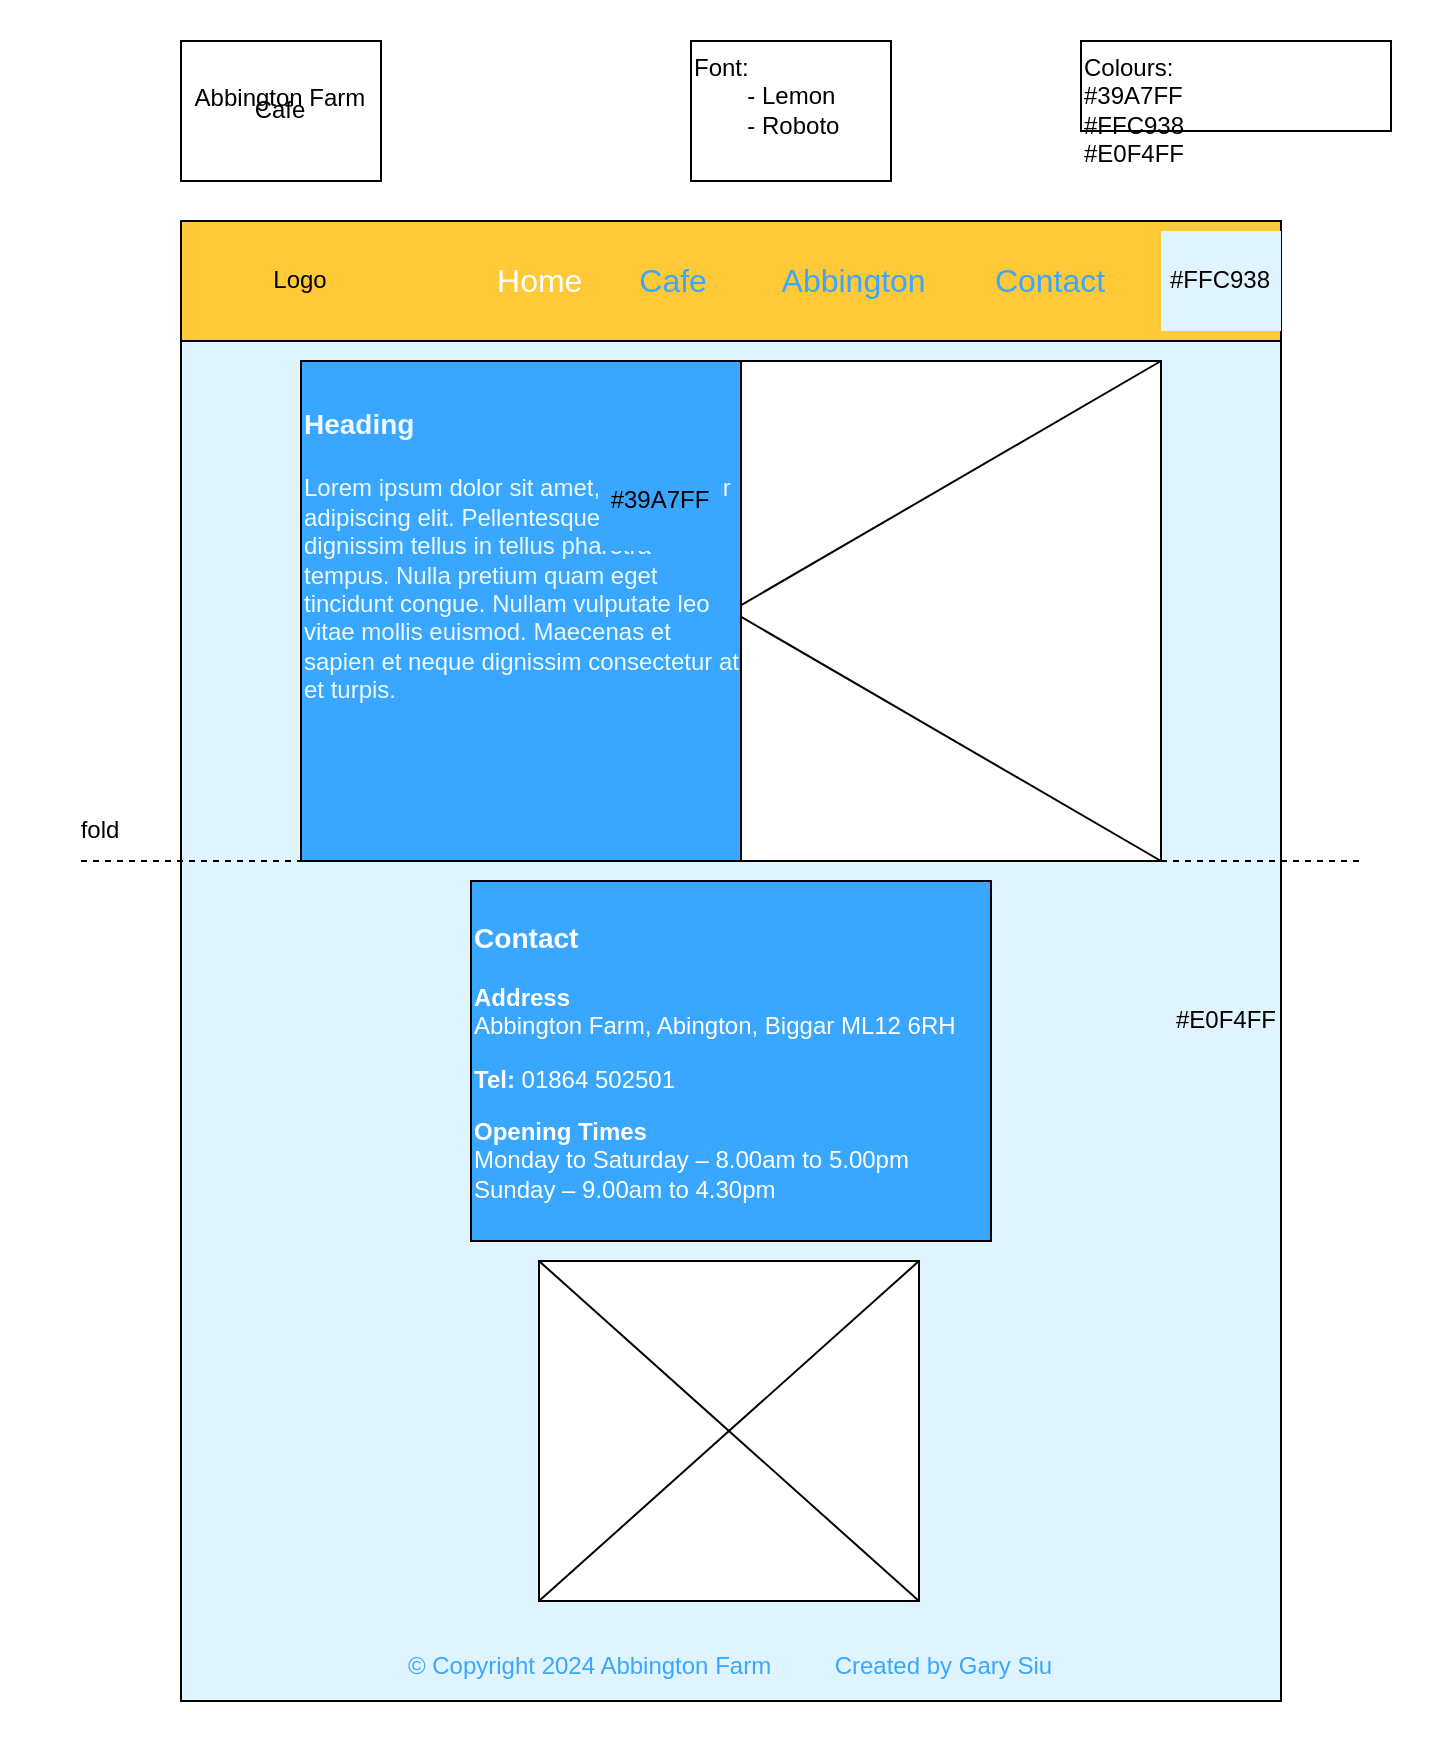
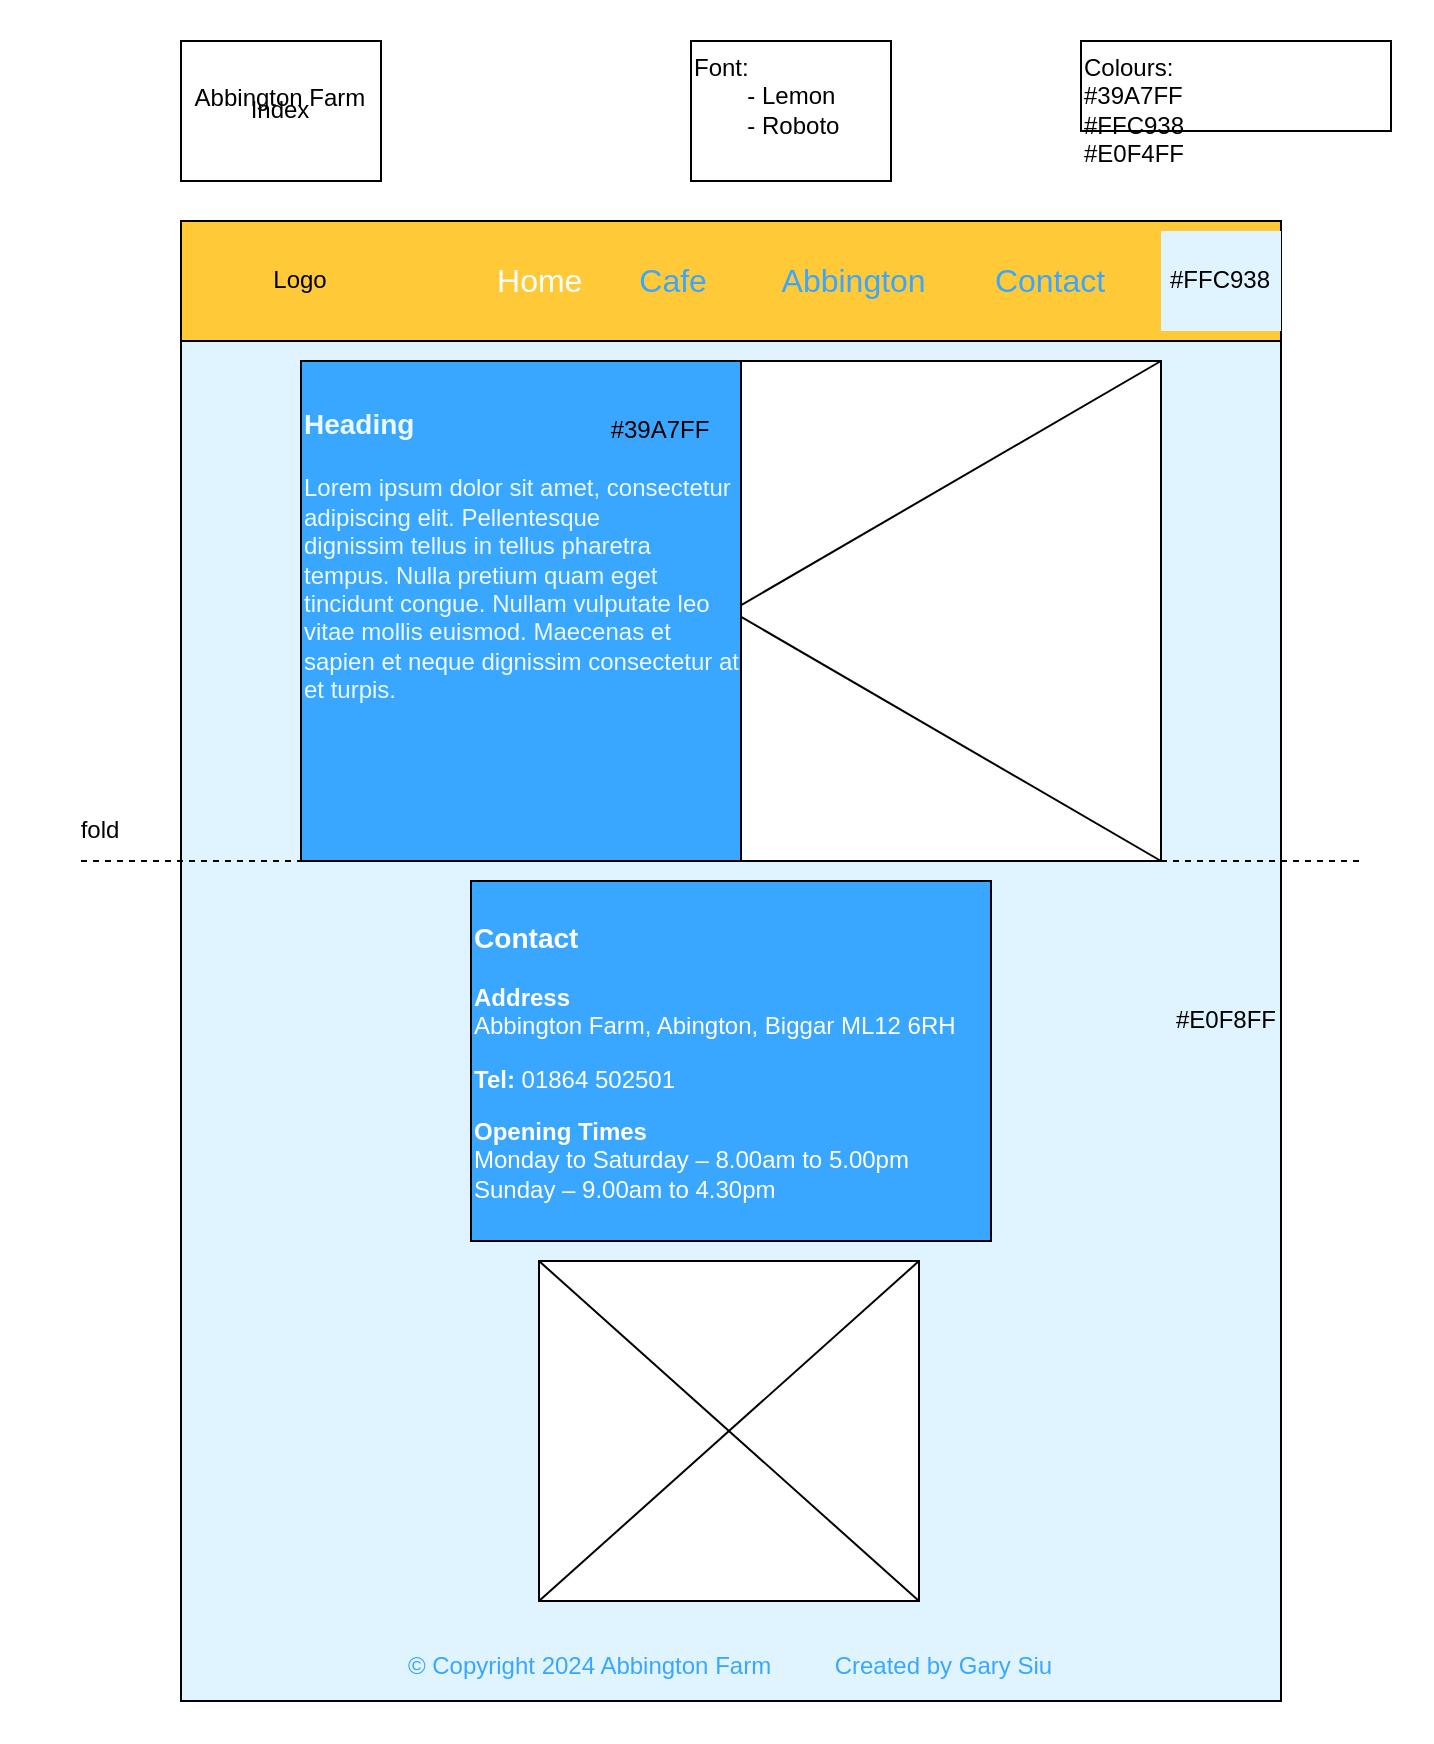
node "Cafe": label "Cafe" -> "Index"
node "#39A7FF": moved (661, 501) -> (661, 431)
node "#E0F4FF": label "#E0F4FF" -> "#E0F8FF"
